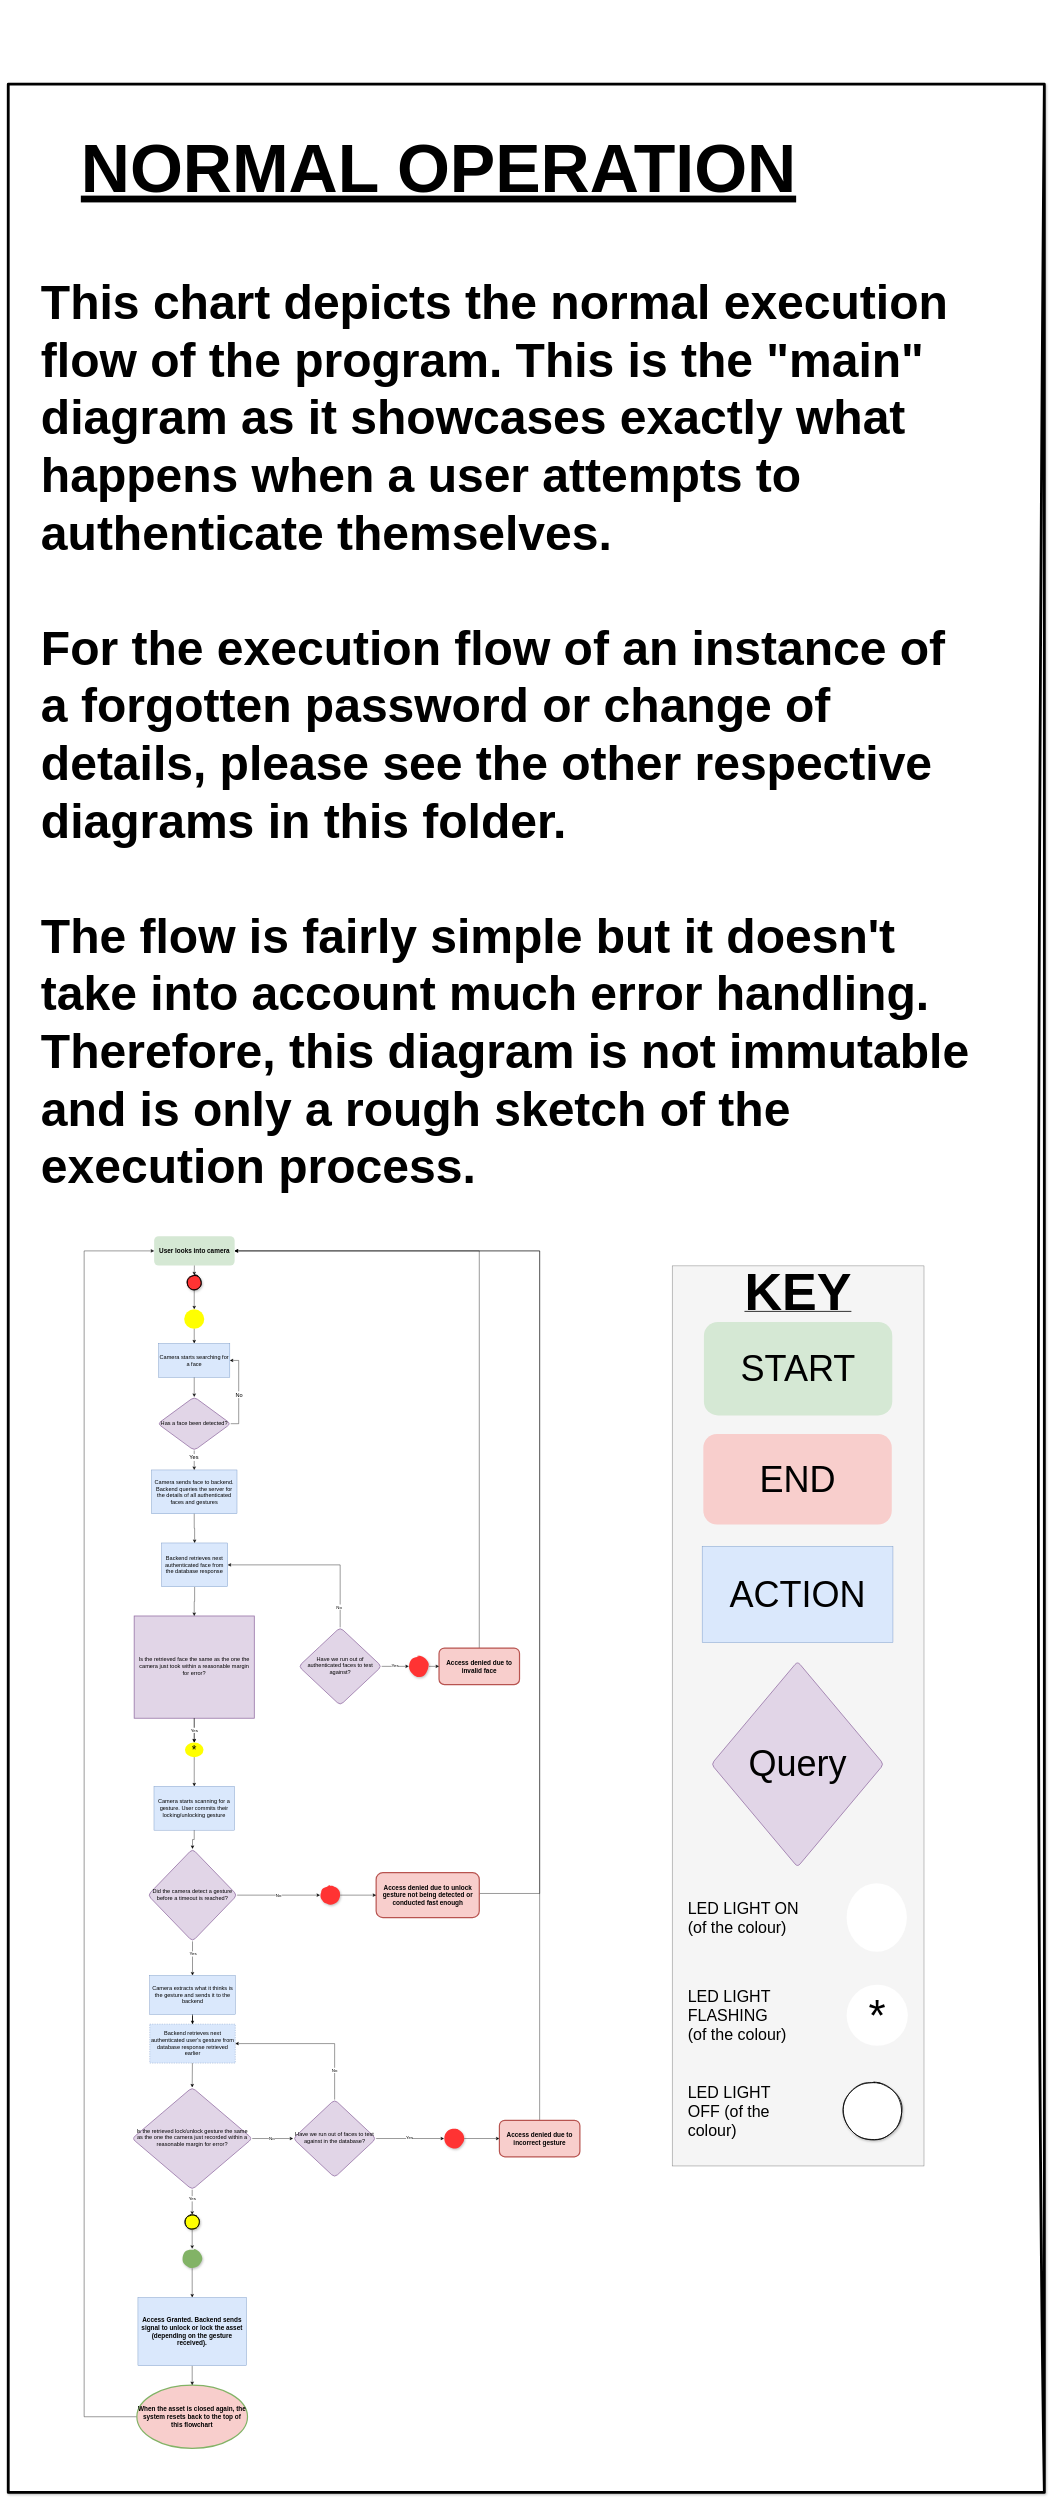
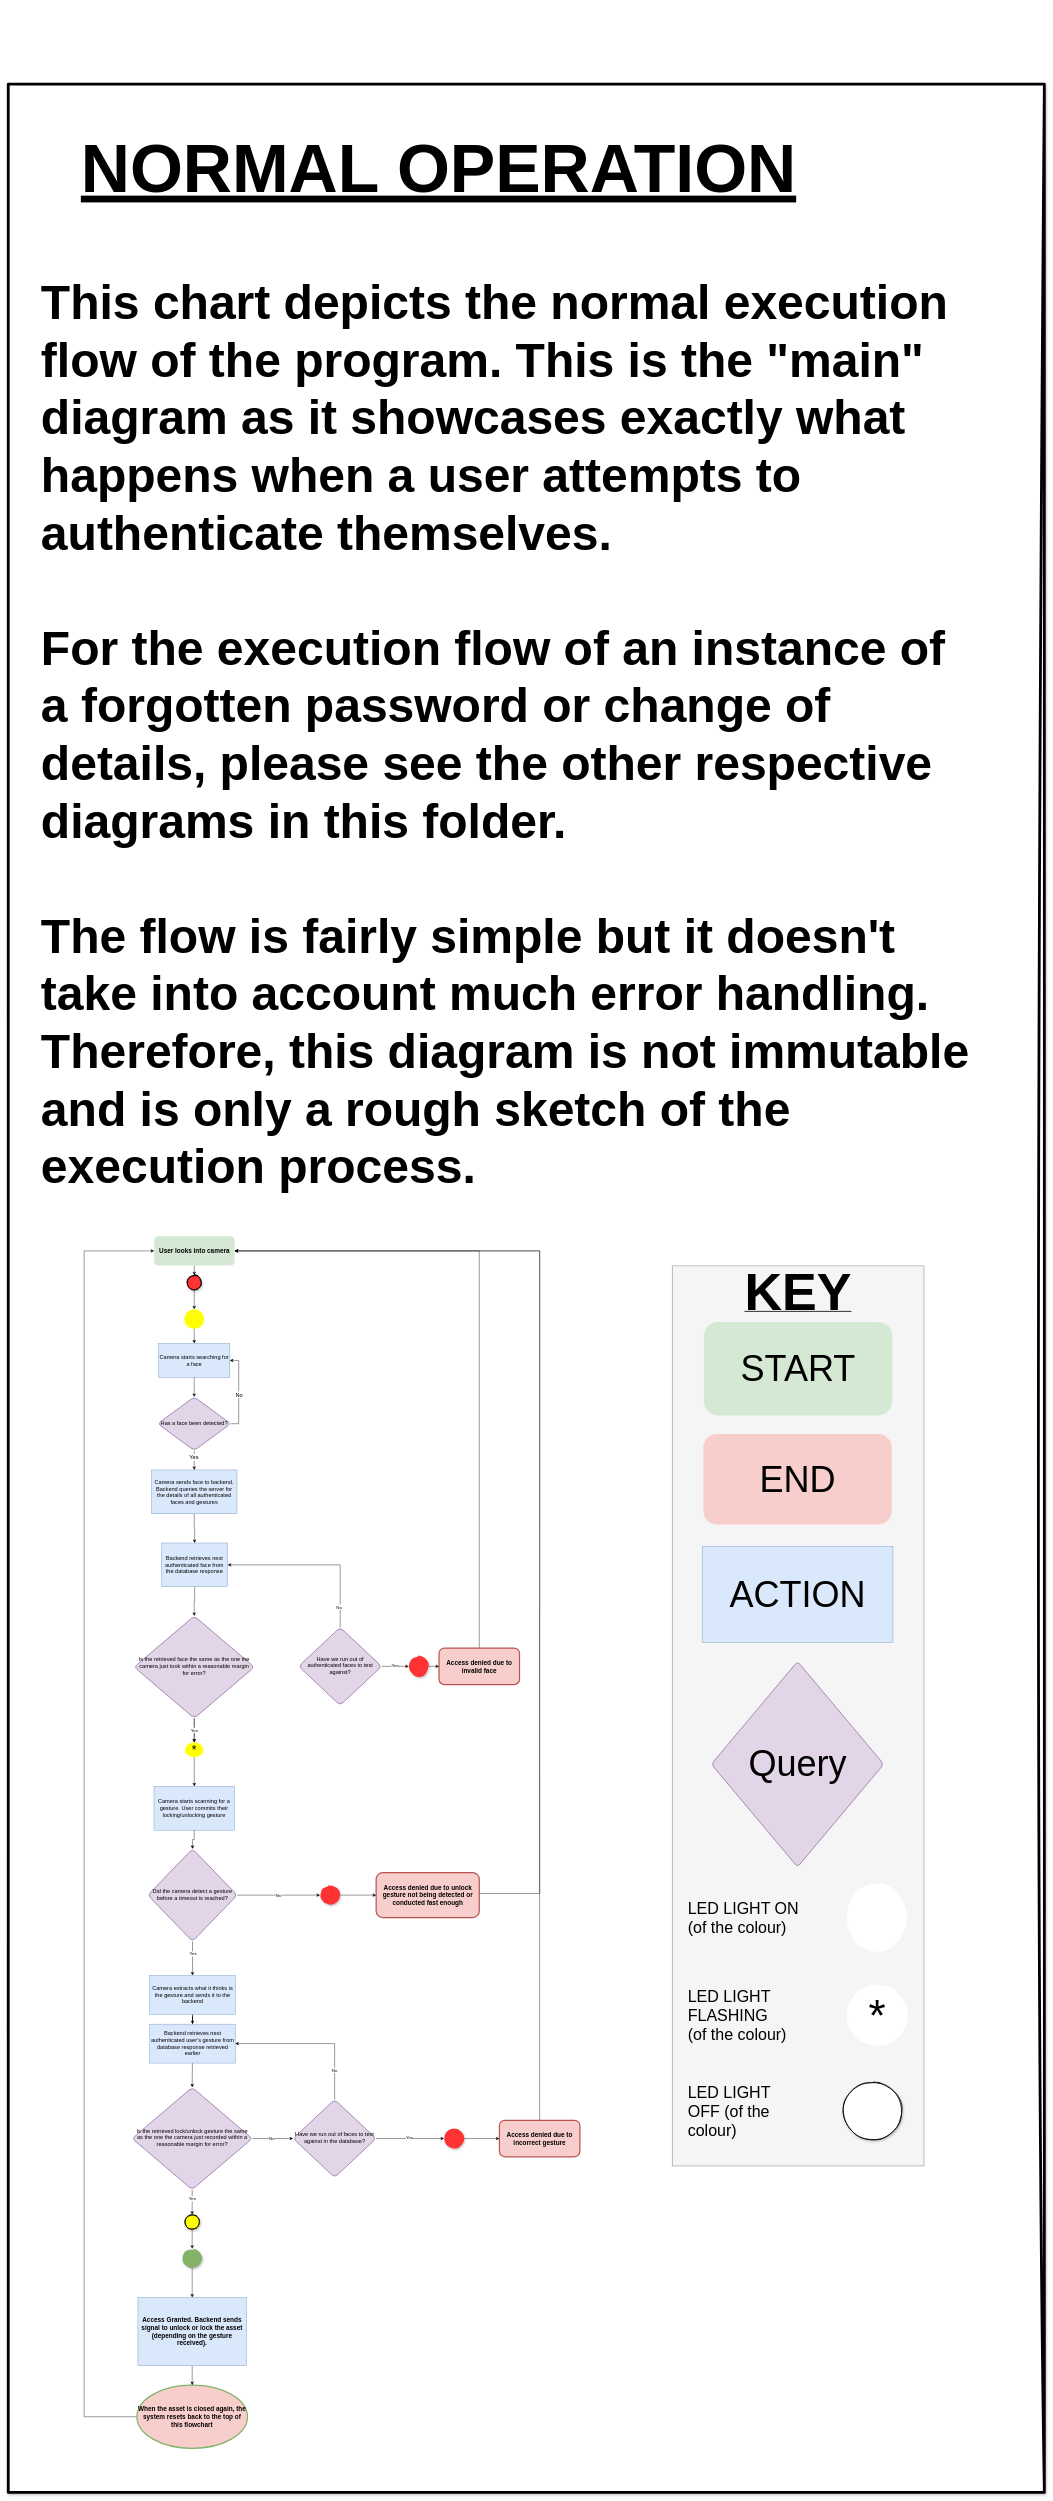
node "Is the retrieved face the same as the one the camera just took within a reasonable margin for error?": shape rectangle -> diamond
node "Backend retrieves next authenticated user's gesture from database response retrieved earlier": style dashed -> solid
